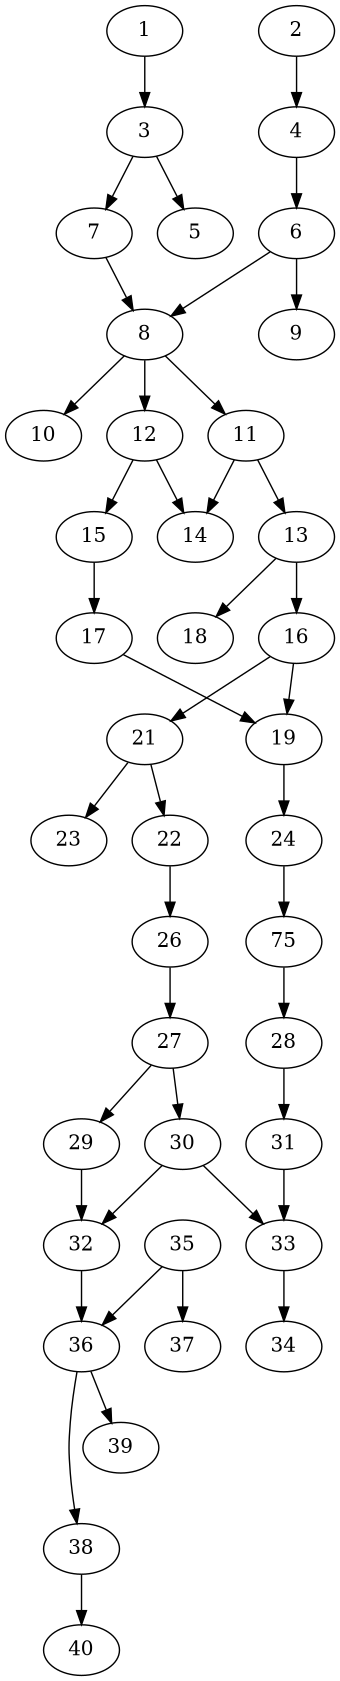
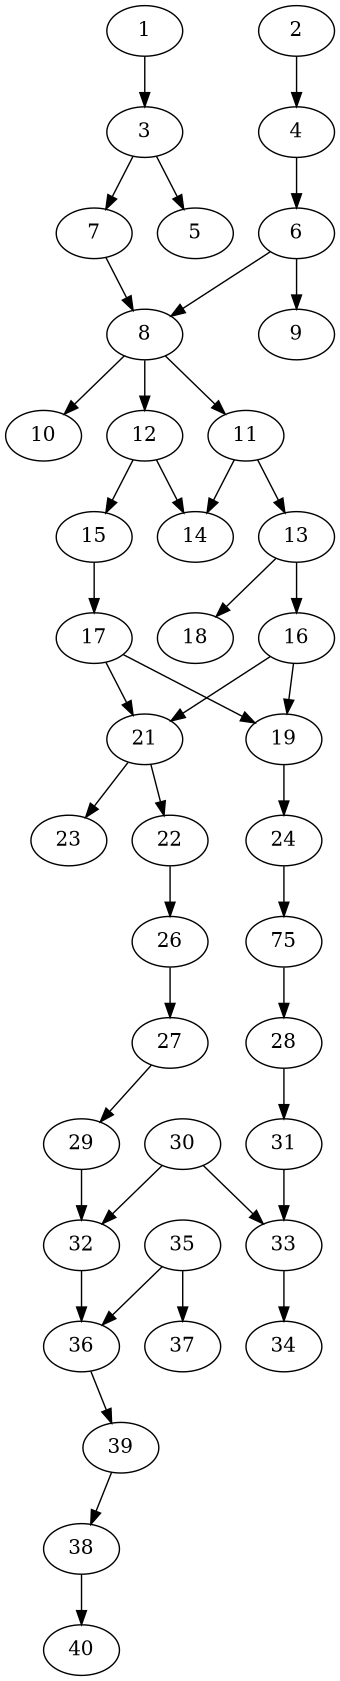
edge "17" -> "21": added
edge "27" -> "30": removed
edge "36" -> "38": now "39" -> "38"
